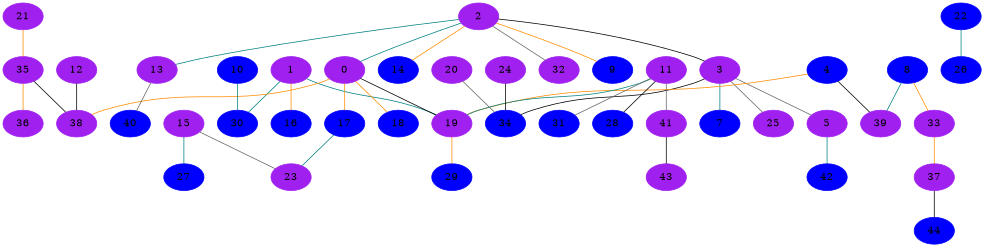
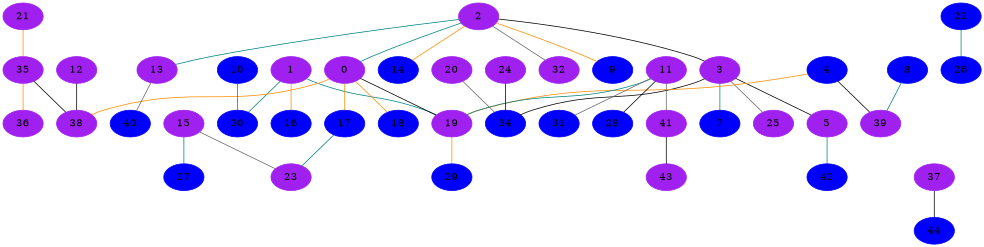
edge "3" -- "5": color gray40 -> black
node "33": removed
